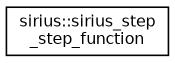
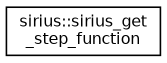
node "sirius::sirius_step _step_function": label "sirius::sirius_step _step_function" -> "sirius::sirius_get _step_function"
